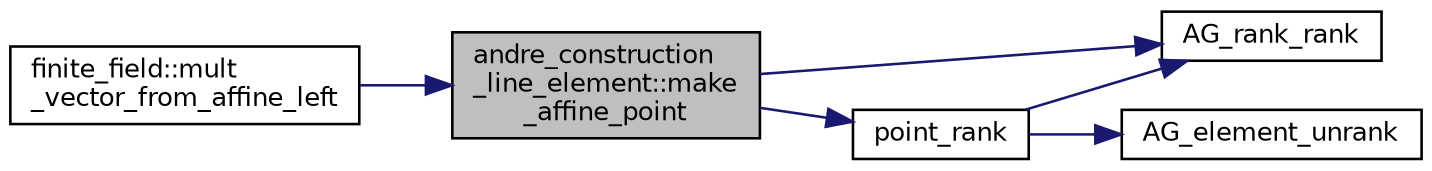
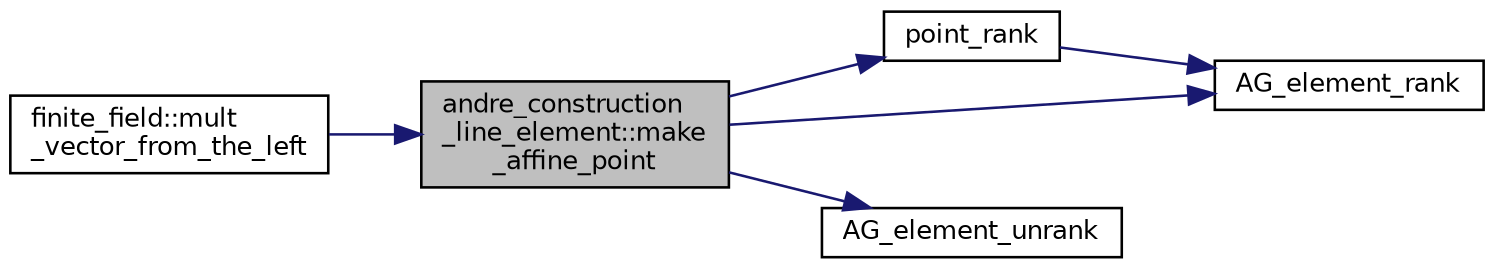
node "AG_rank_rank": label "AG_rank_rank" -> "AG_element_rank"
node "finite_field::mult _vector_from_affine_left": label "finite_field::mult _vector_from_affine_left" -> "finite_field::mult _vector_from_the_left"
edge "point_rank" -> "AG_element_unrank": now "andre_construction _line_element::make _affine_point" -> "AG_element_unrank"
